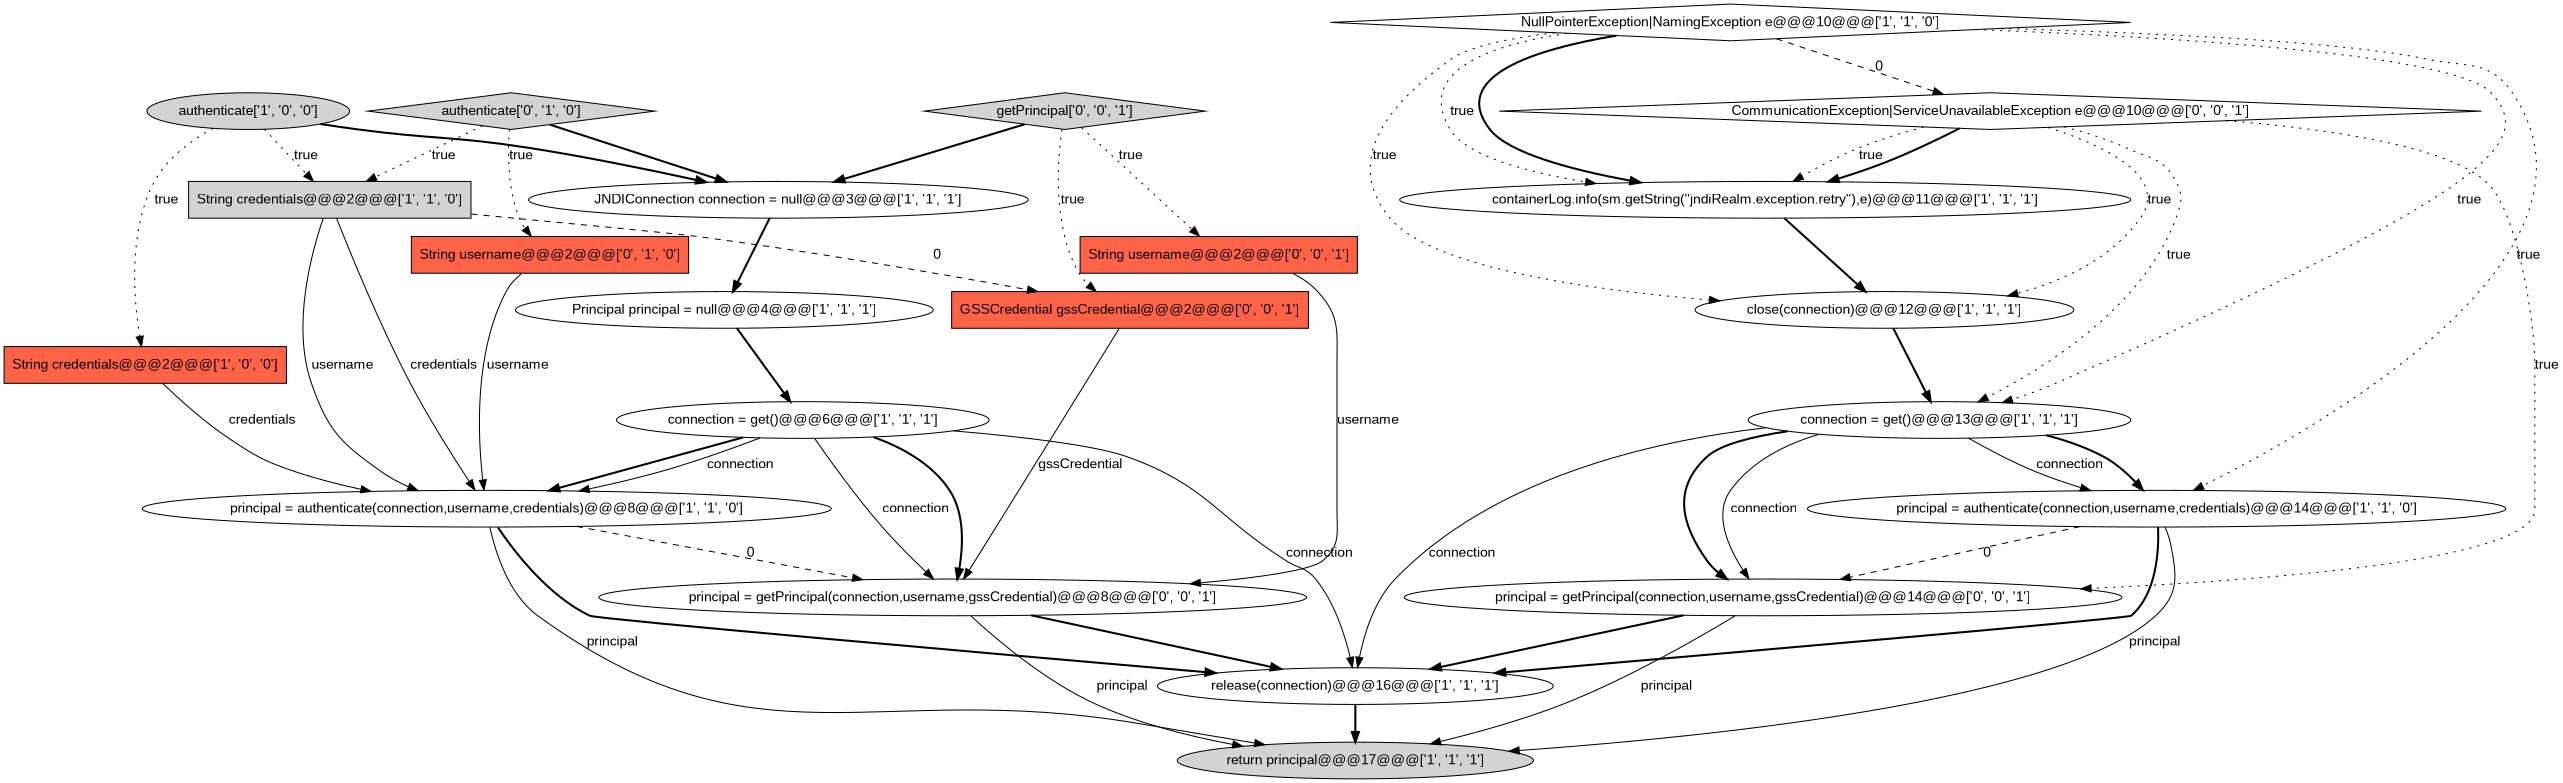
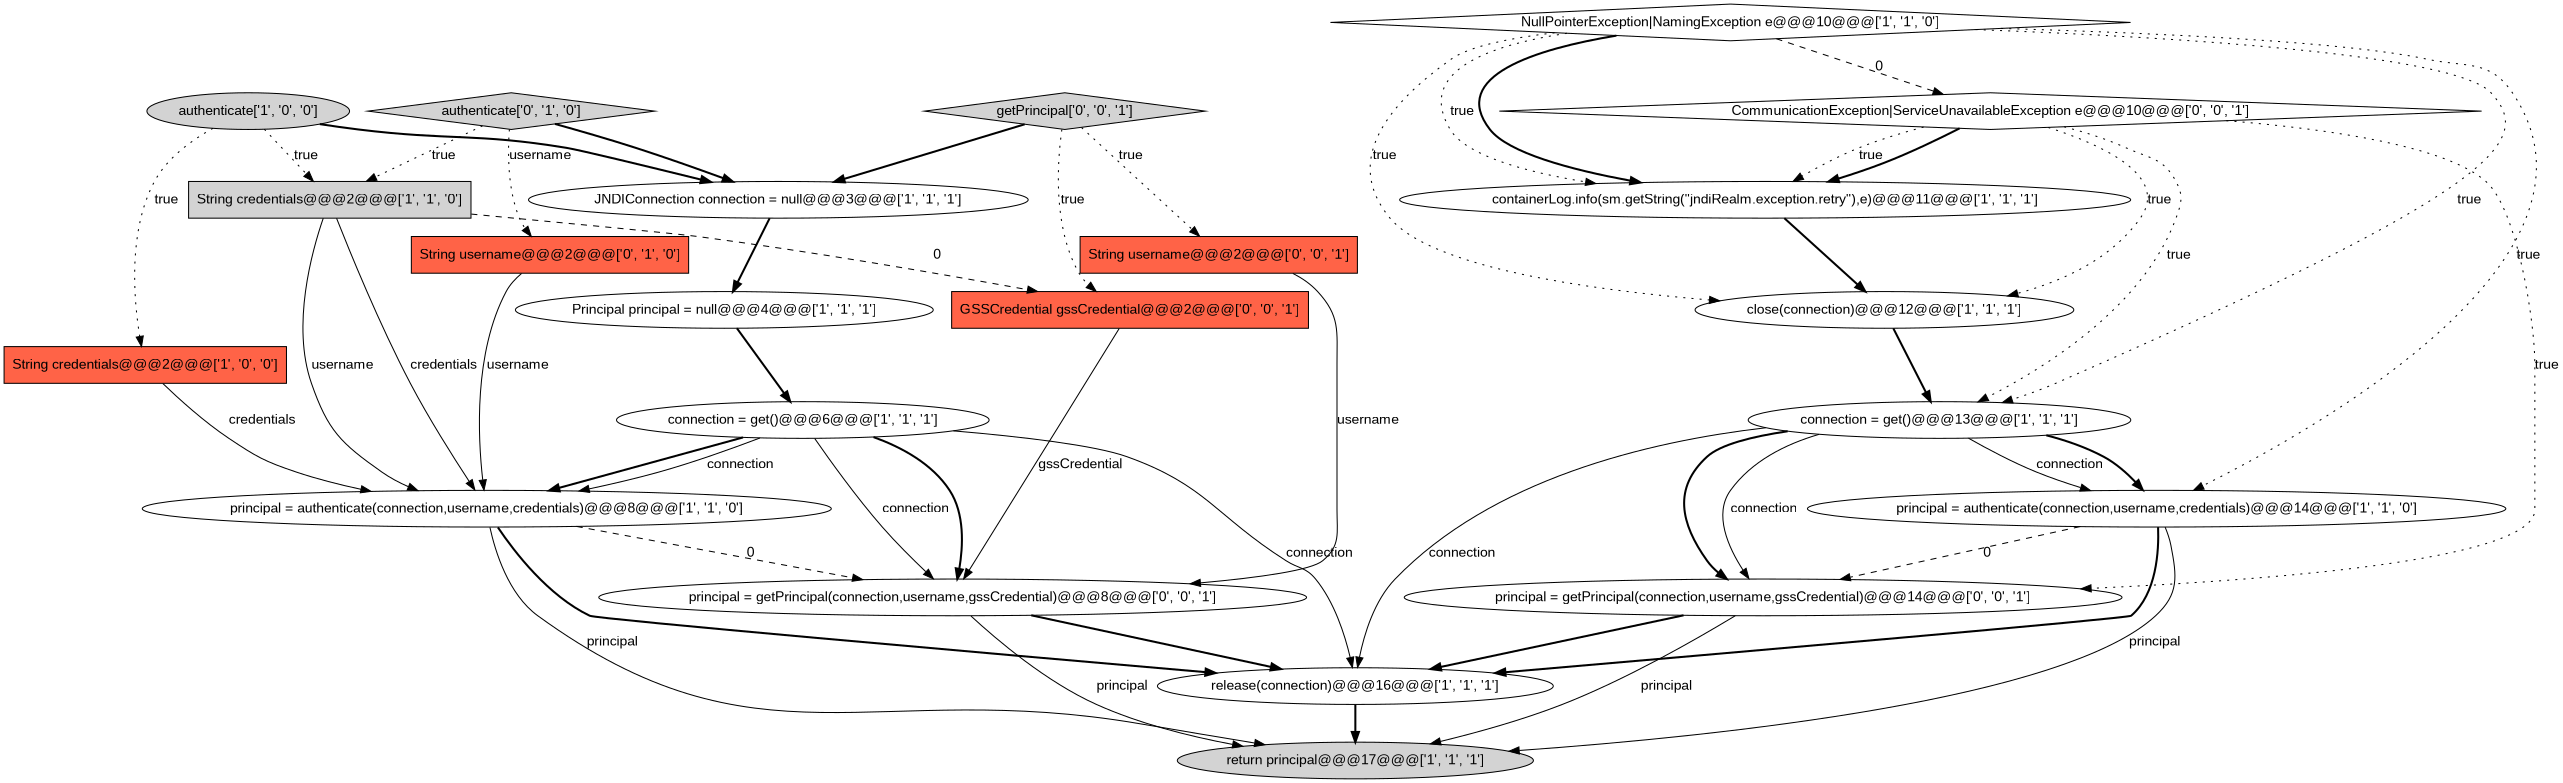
edge "authenticate['0', '1', '0']" -> "String username@@@2@@@['0', '1', '0']": label "true" -> "username"
